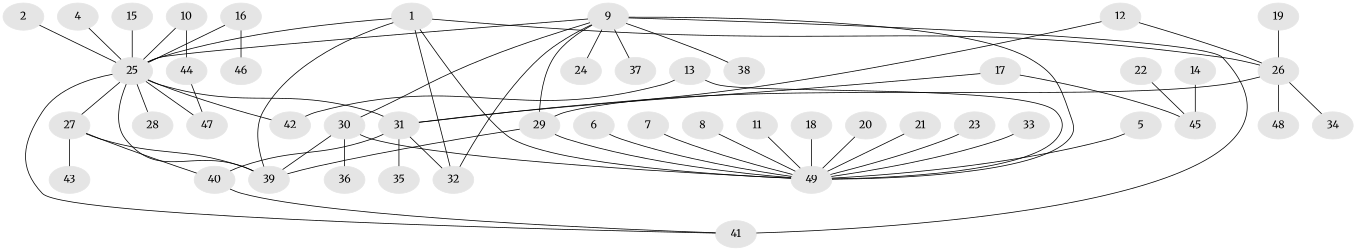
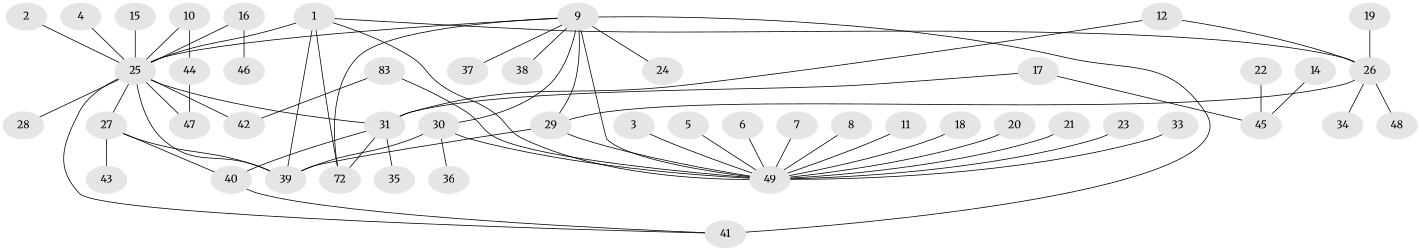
node "13": label "13" -> "83"
node "3": added
node "32": label "32" -> "72"
